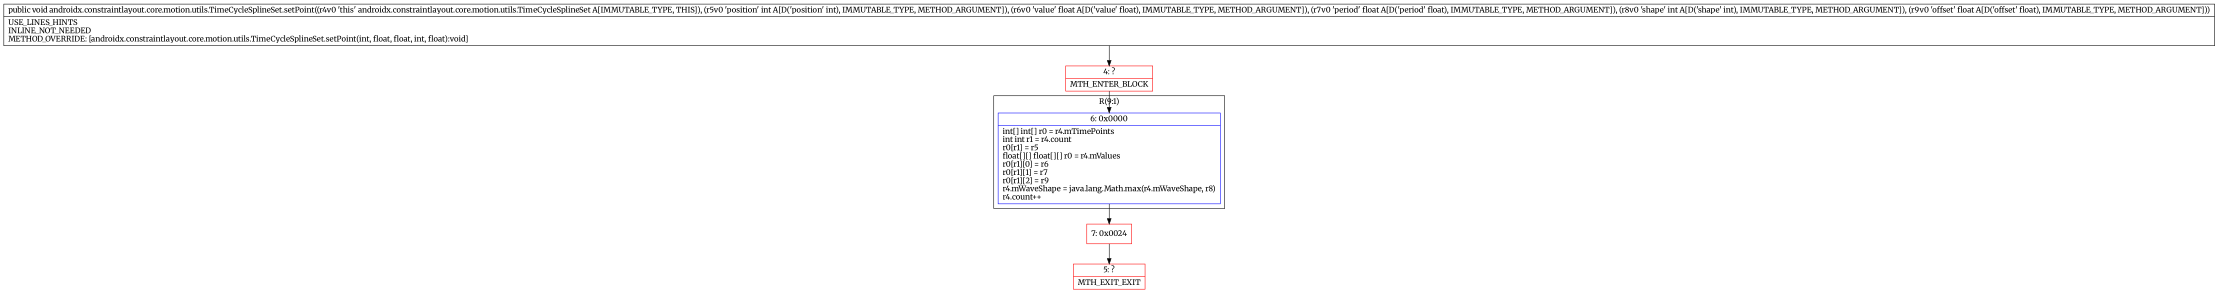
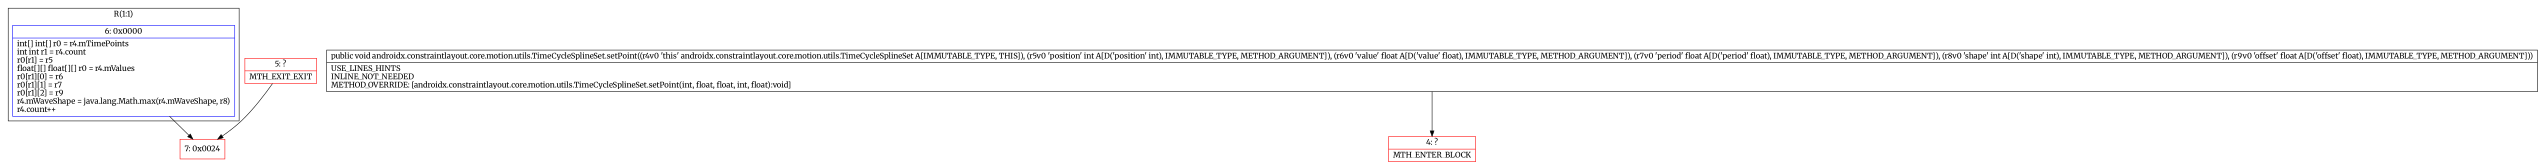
edge "4: ?" -> "6: 0x0000": removed
cluster "R(9:1)": label "R(9:1)" -> "R(1:1)"
edge "7: 0x0024" -> "5: ?": reversed
